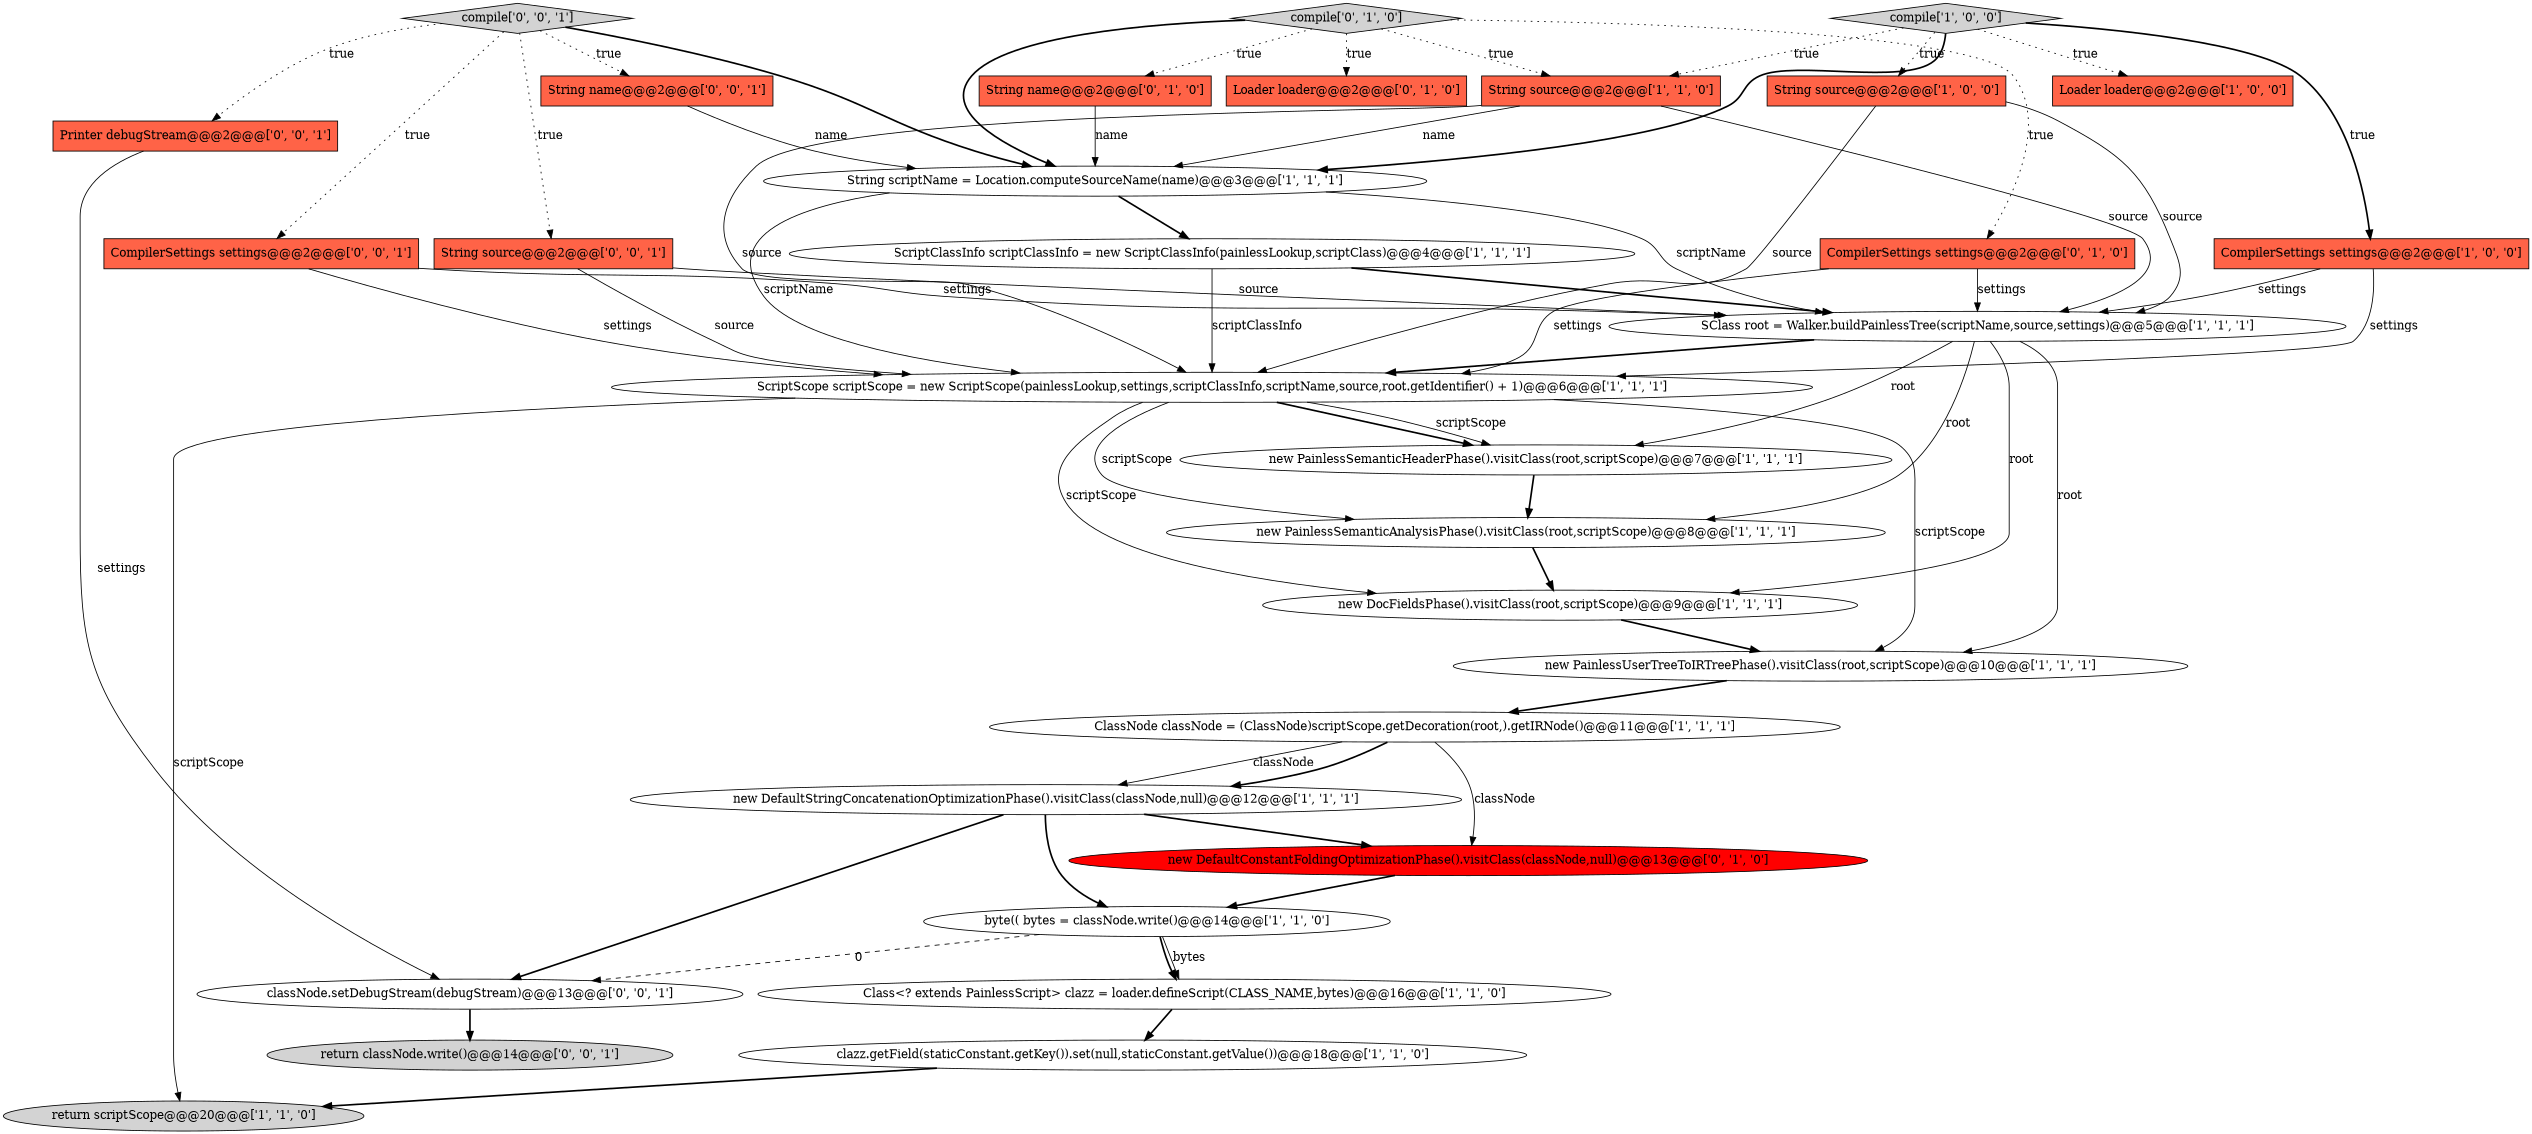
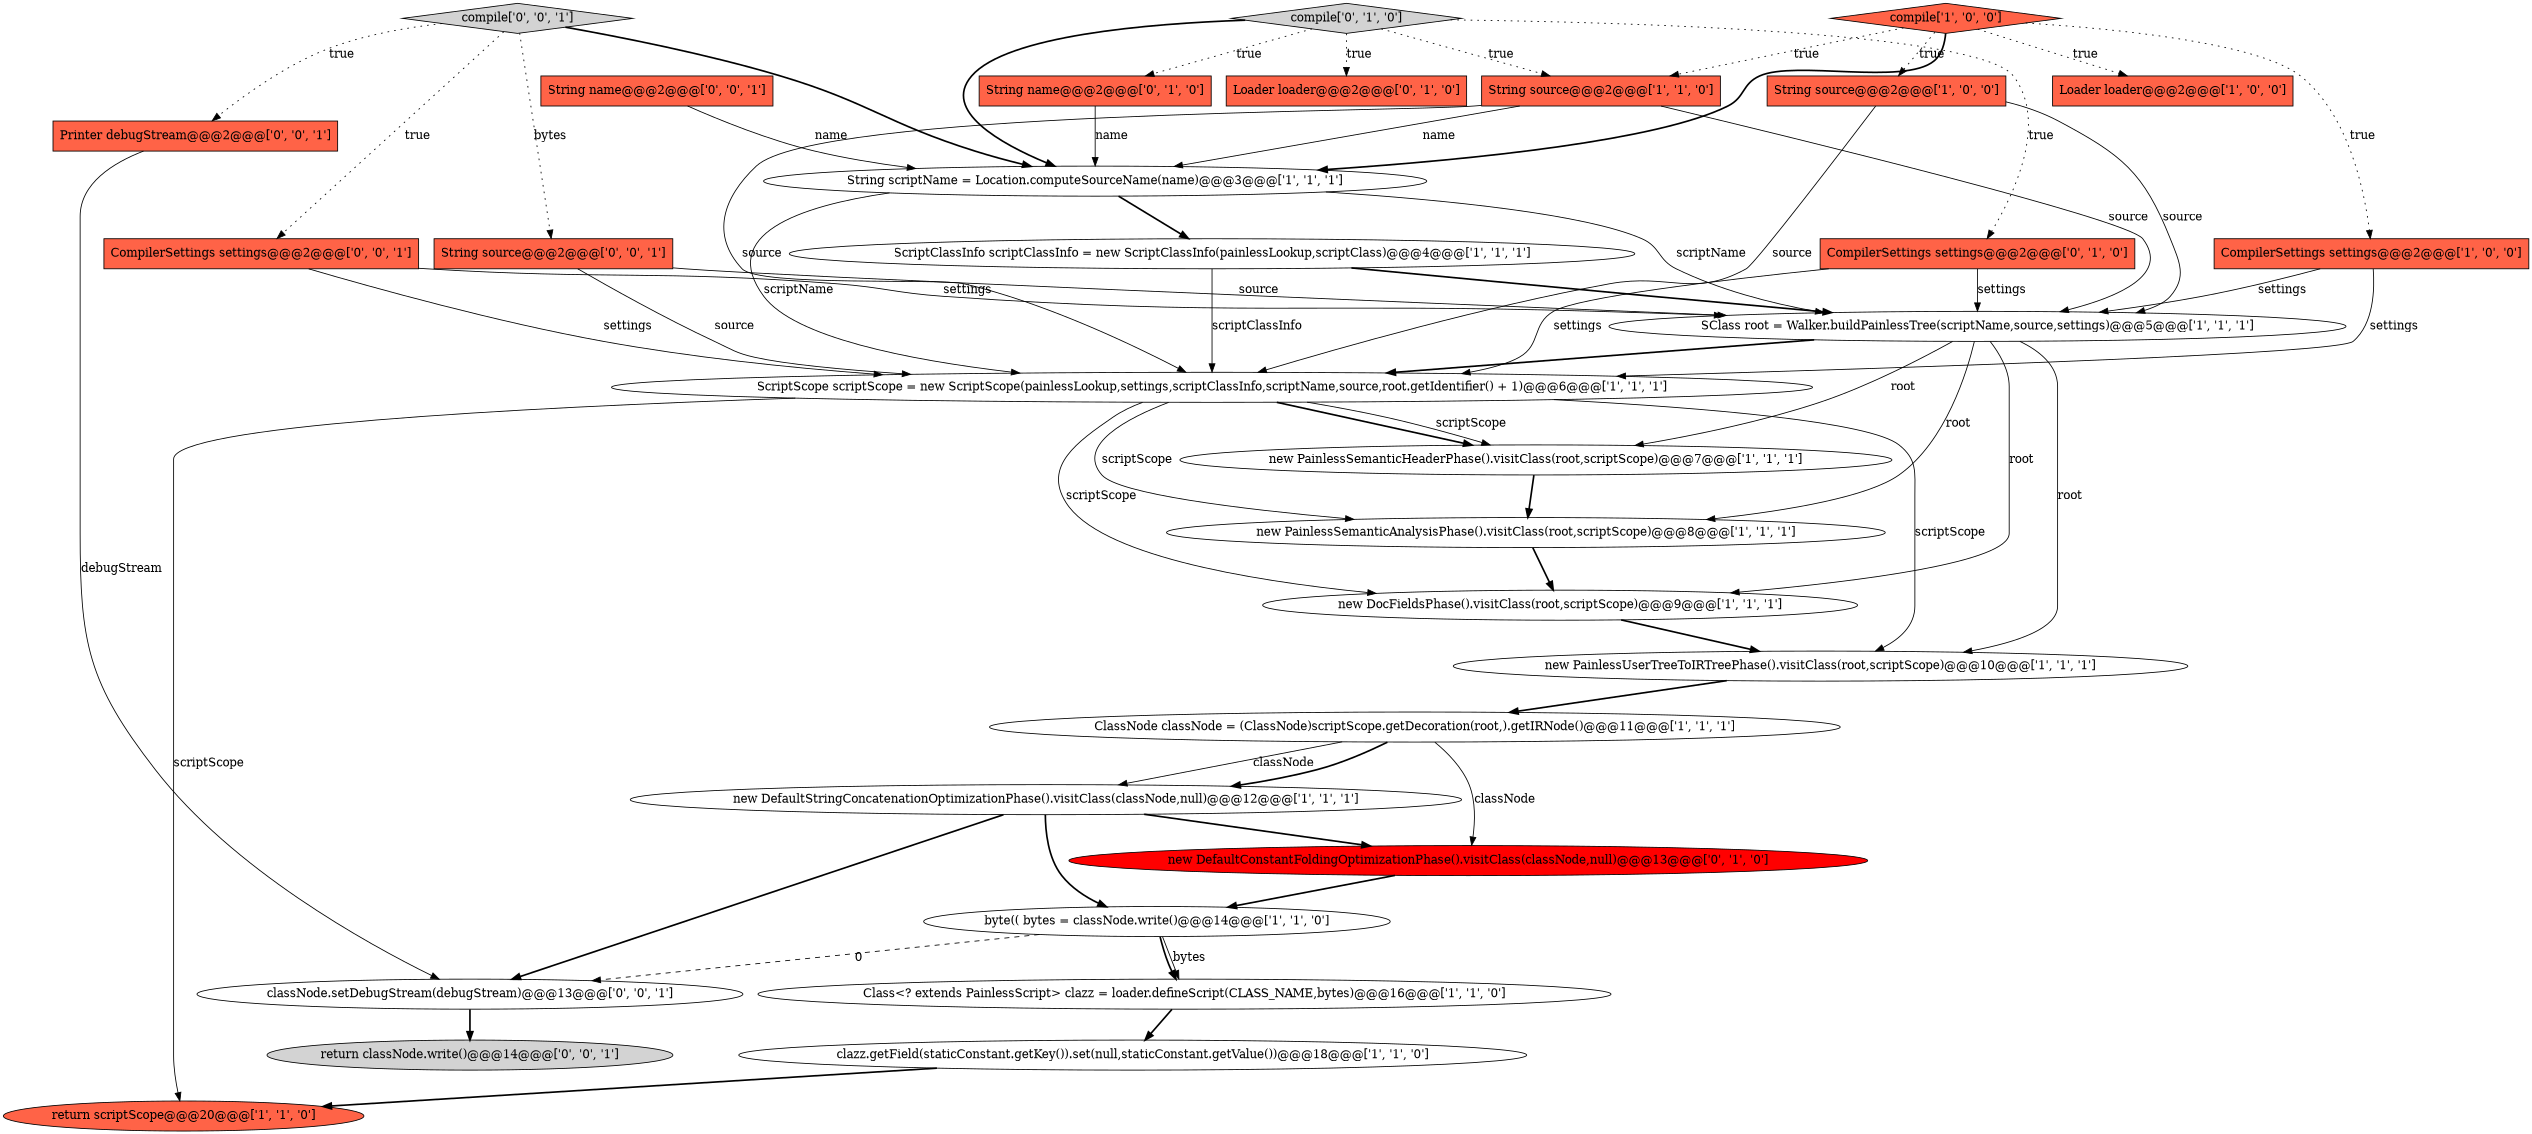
node "compile['1', '0', '0']": fillcolor lightgray -> tomato
edge "compile['0', '0', '1']" -> "String name@@@2@@@['0', '0', '1']": removed, label "true"
edge "compile['1', '0', '0']" -> "CompilerSettings settings@@@2@@@['1', '0', '0']": style bold -> dotted
edge "compile['0', '0', '1']" -> "String source@@@2@@@['0', '0', '1']": label "true" -> "bytes"
edge "Printer debugStream@@@2@@@['0', '0', '1']" -> "classNode.setDebugStream(debugStream)@@@13@@@['0', '0', '1']": label "settings" -> "debugStream"
node "return scriptScope@@@20@@@['1', '1', '0']": fillcolor lightgray -> tomato
